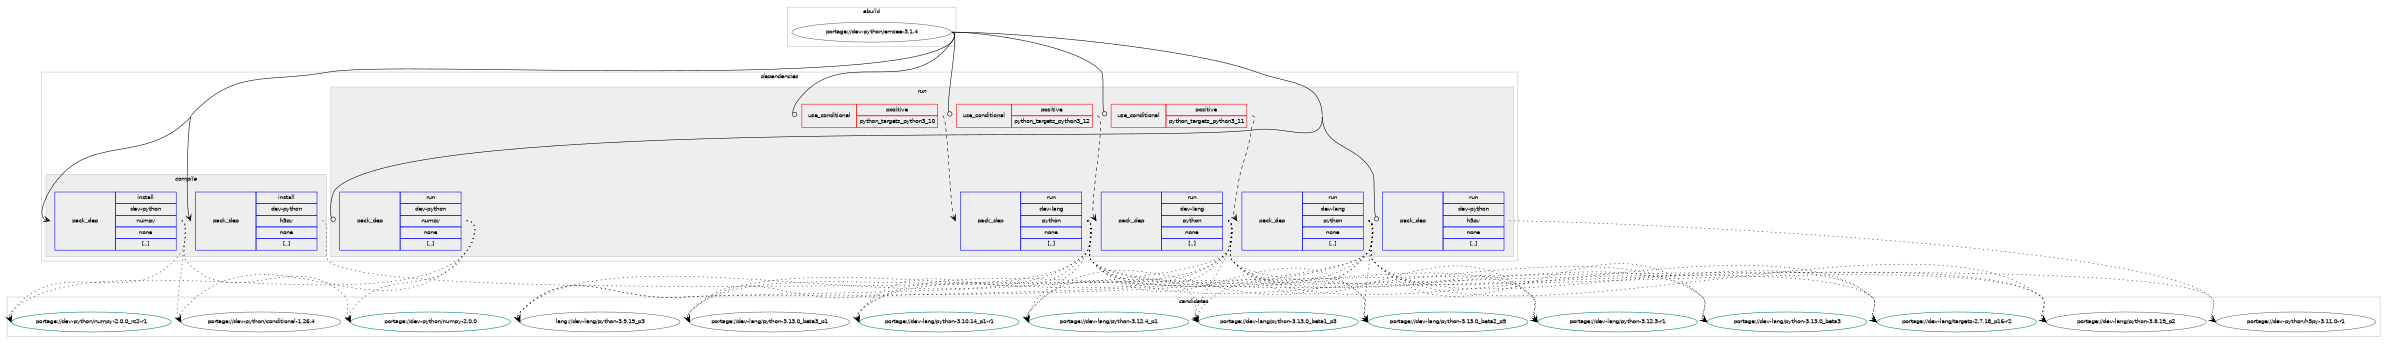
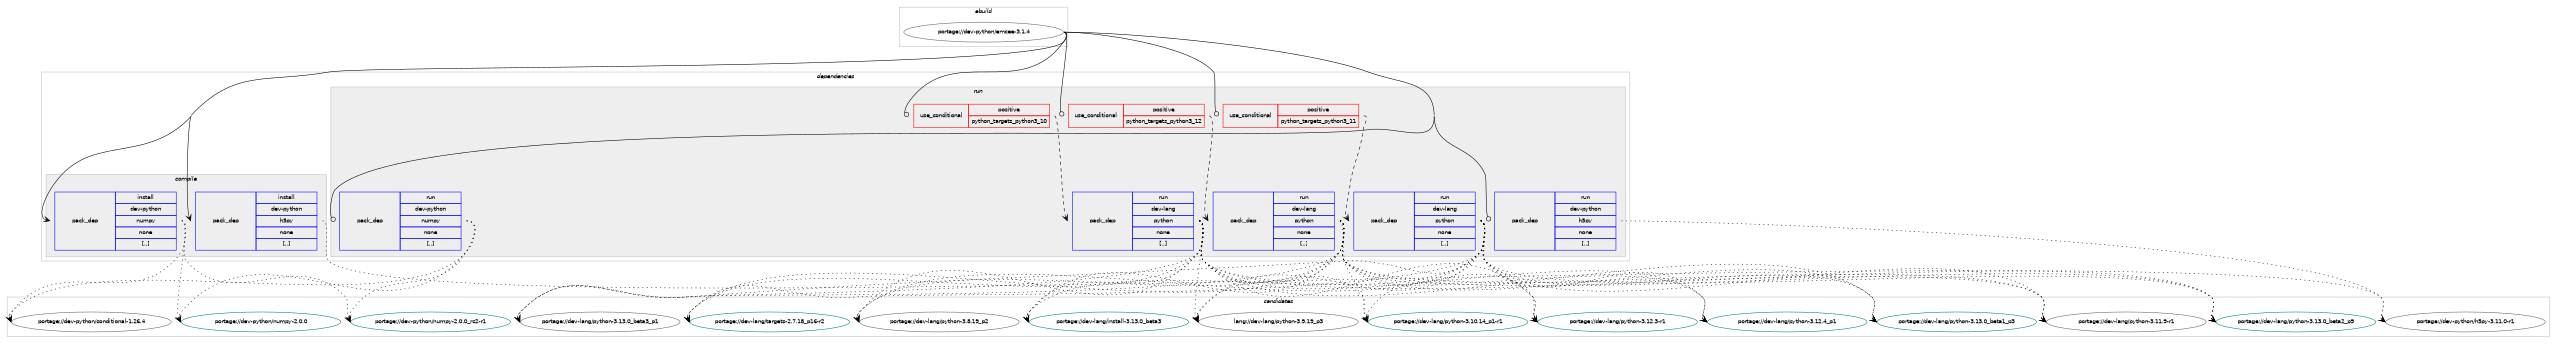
node "portage://dev-lang/python-3.13.0_beta3": label "portage://dev-lang/python-3.13.0_beta3" -> "portage://dev-lang/install-3.13.0_beta3"
node "portage://dev-lang/python-3.11.9-r1": added
